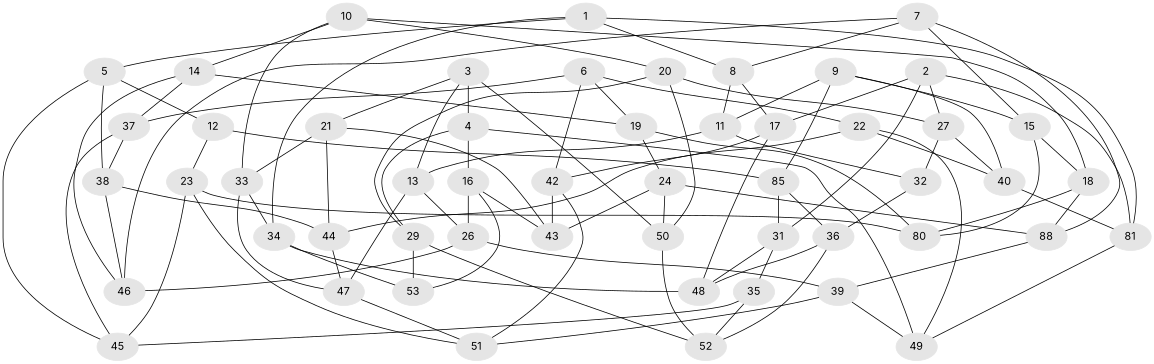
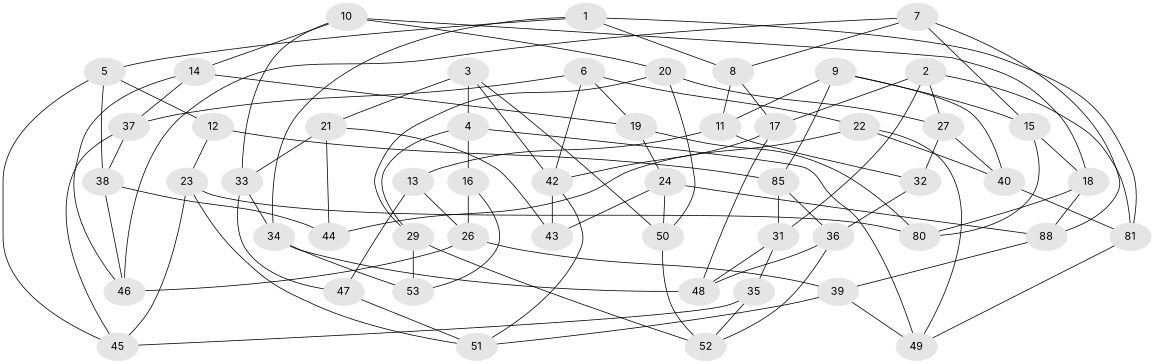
edge "3" -- "13": now "3" -- "42"
edge "16" -- "43": removed
edge "44" -- "47": removed
